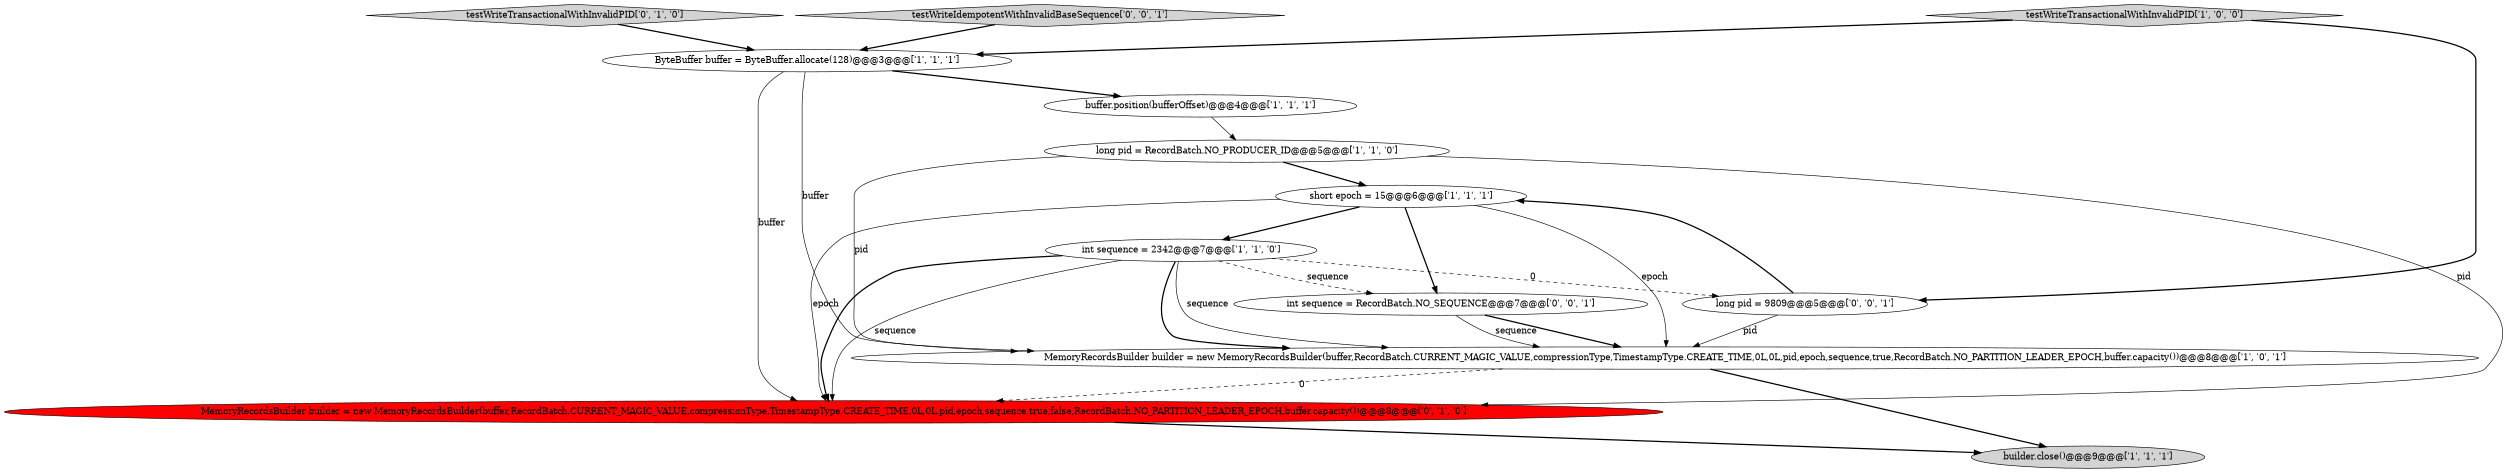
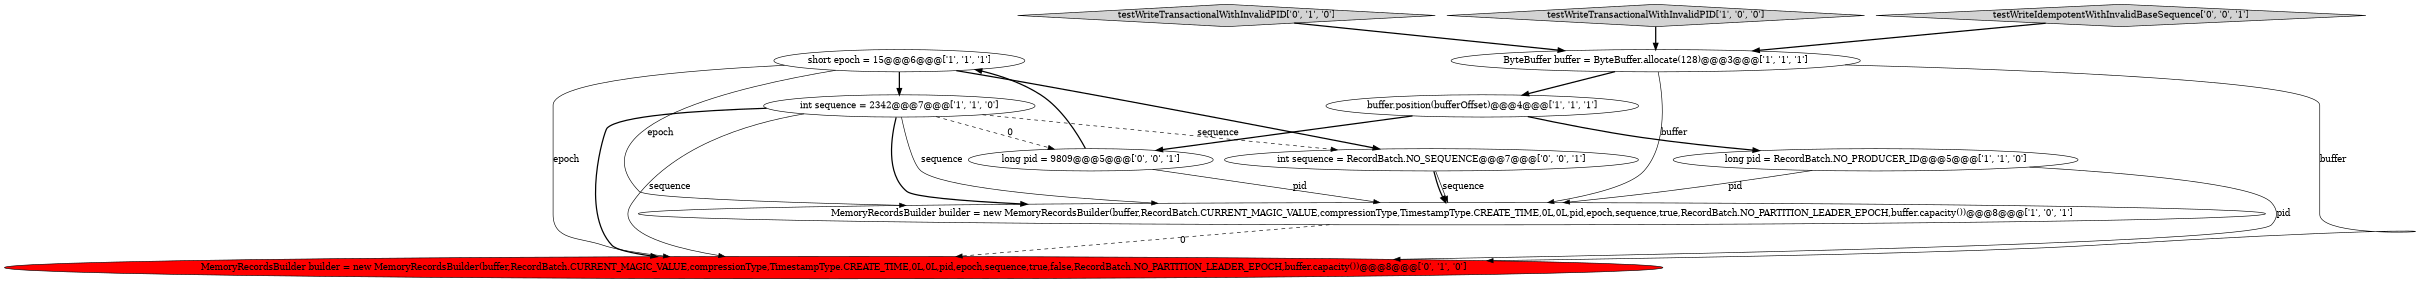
edge "buffer.position(bufferOffset)@@@4@@@['1', '1', '1']" -> "long pid = RecordBatch.NO_PRODUCER_ID@@@5@@@['1', '1', '0']": style solid -> bold
edge "long pid = RecordBatch.NO_PRODUCER_ID@@@5@@@['1', '1', '0']" -> "short epoch = 15@@@6@@@['1', '1', '1']": removed
edge "testWriteTransactionalWithInvalidPID['1', '0', '0']" -> "long pid = 9809@@@5@@@['0', '0', '1']": now "buffer.position(bufferOffset)@@@4@@@['1', '1', '1']" -> "long pid = 9809@@@5@@@['0', '0', '1']"
node "builder.close()@@@9@@@['1', '1', '1']": removed
